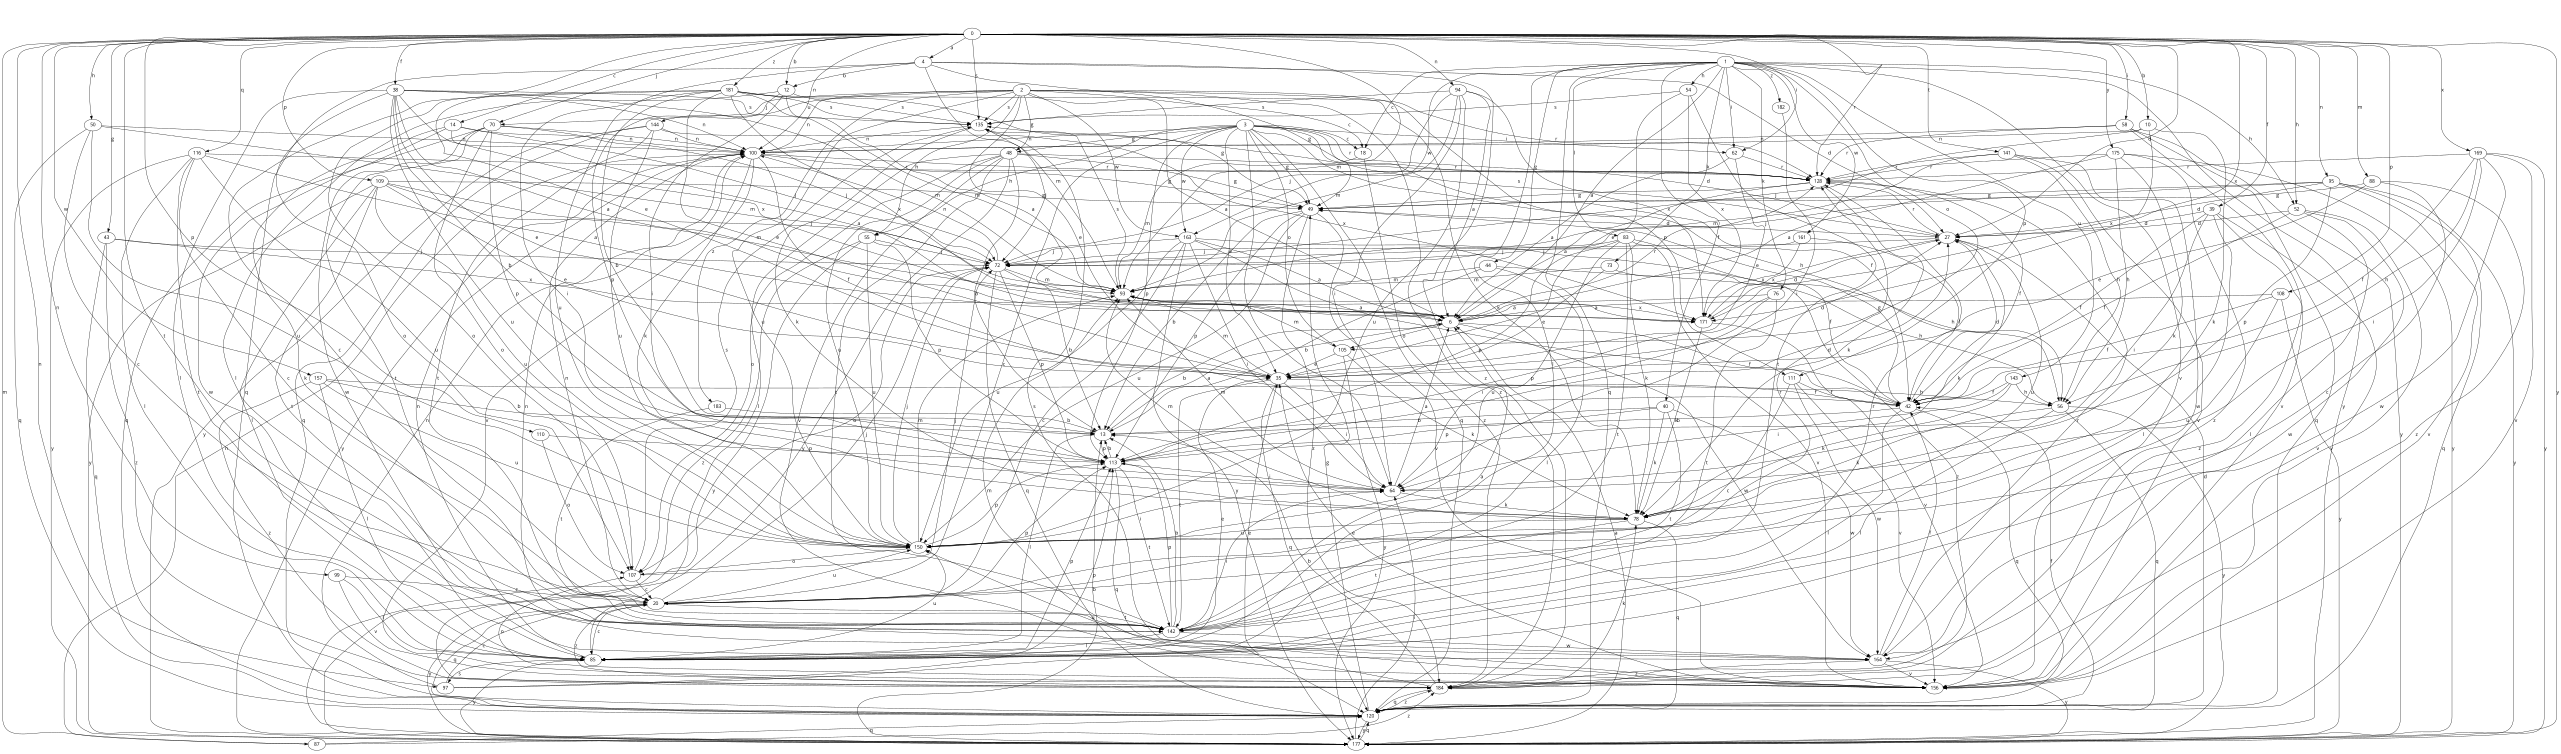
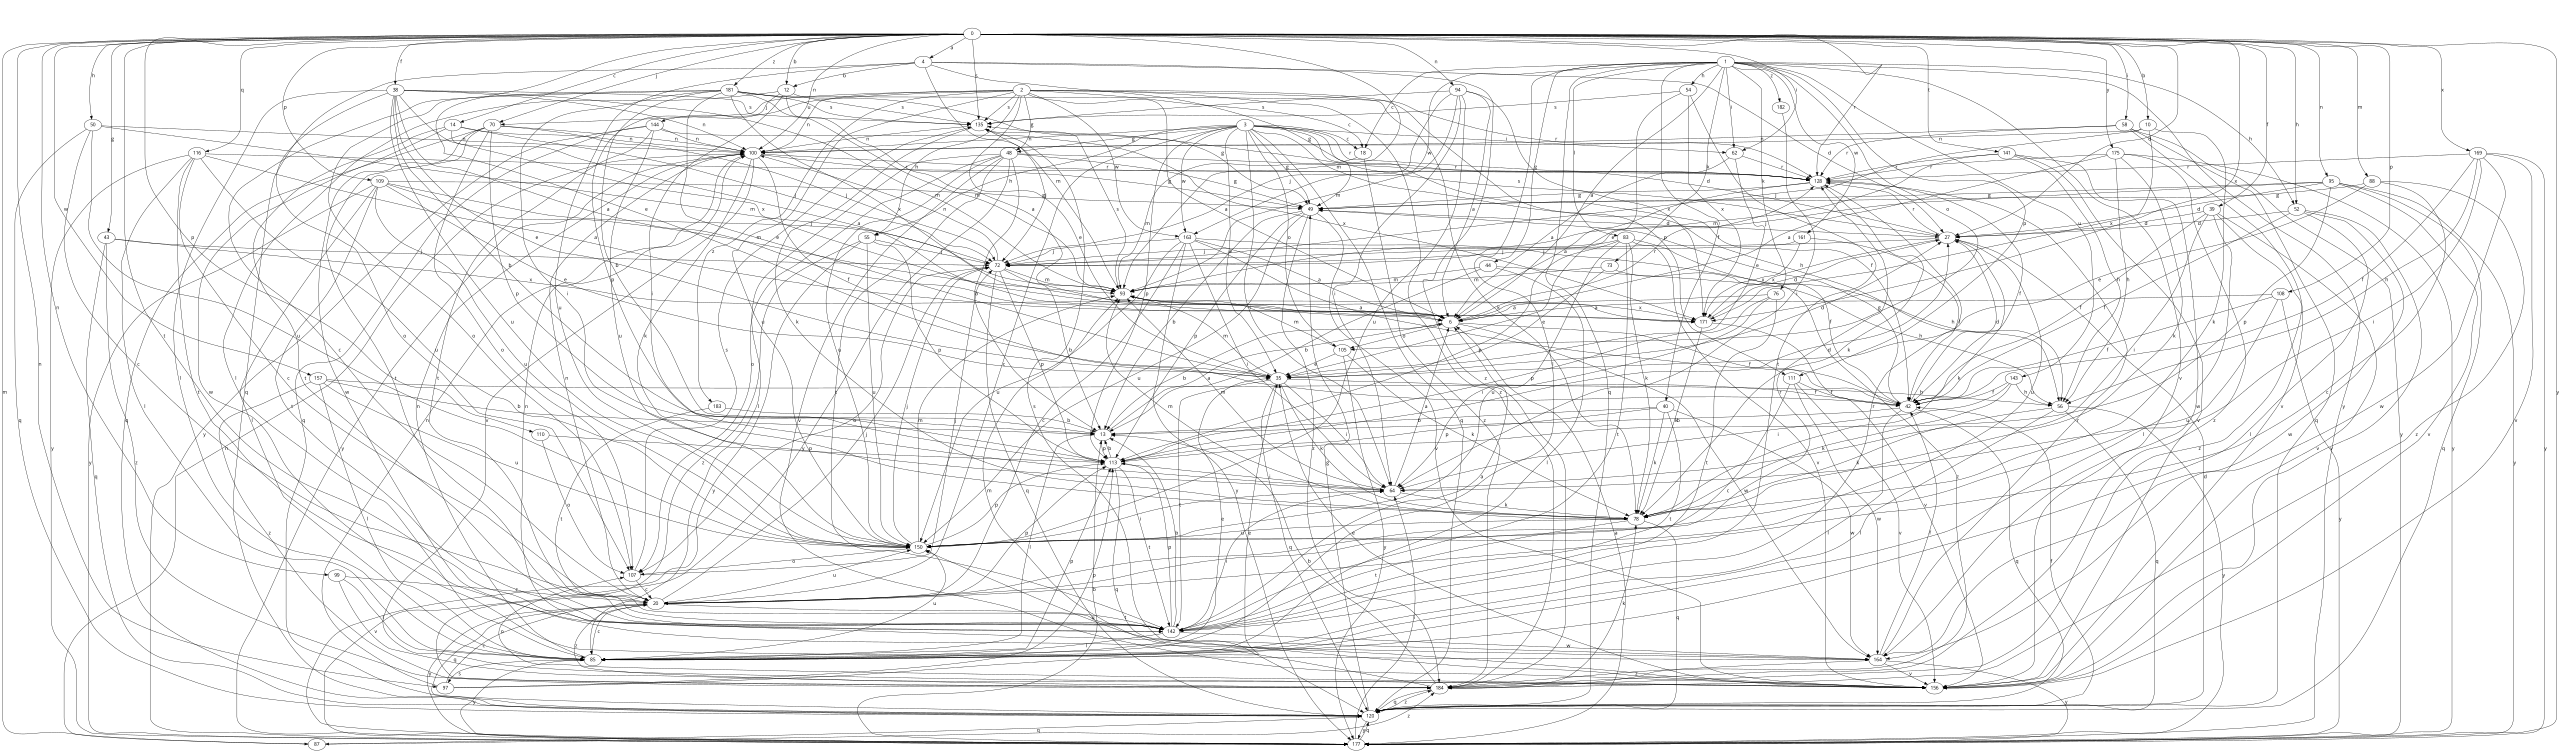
edge "14" -> "142": label "k" -> "t"
edge "35" -> "78": added, label "k"
edge "87" -> "120": reversed
